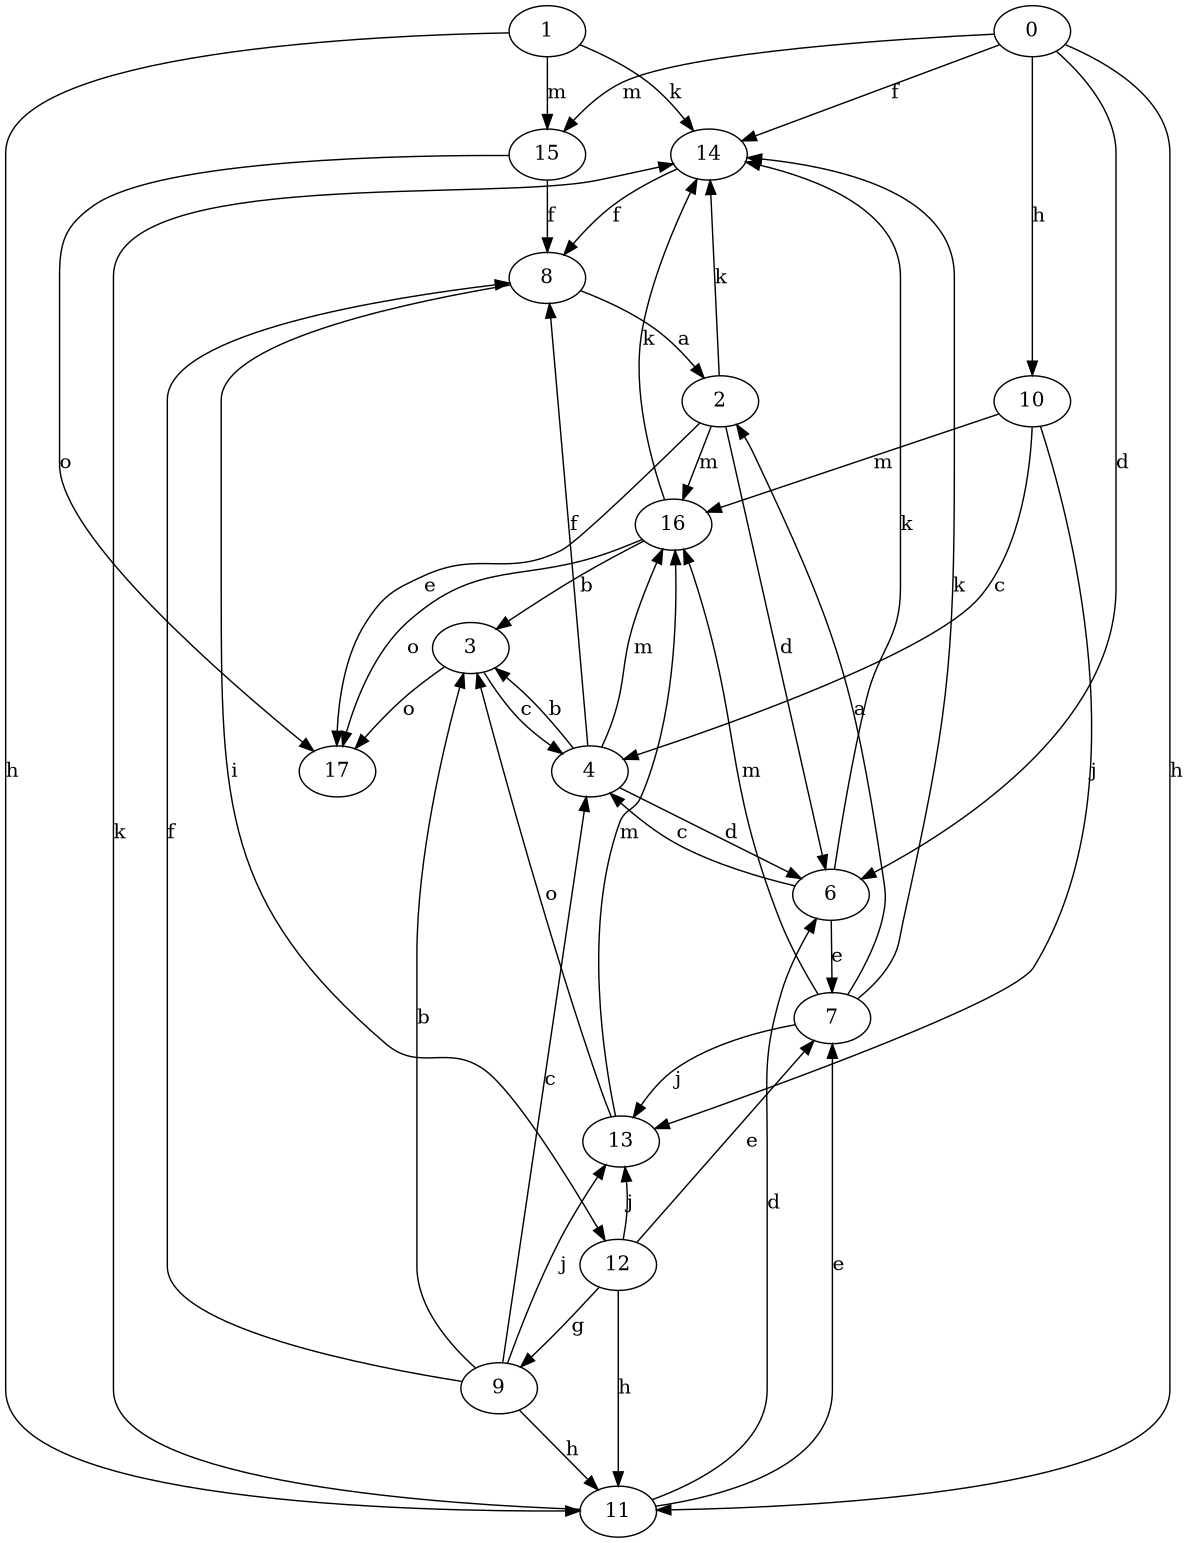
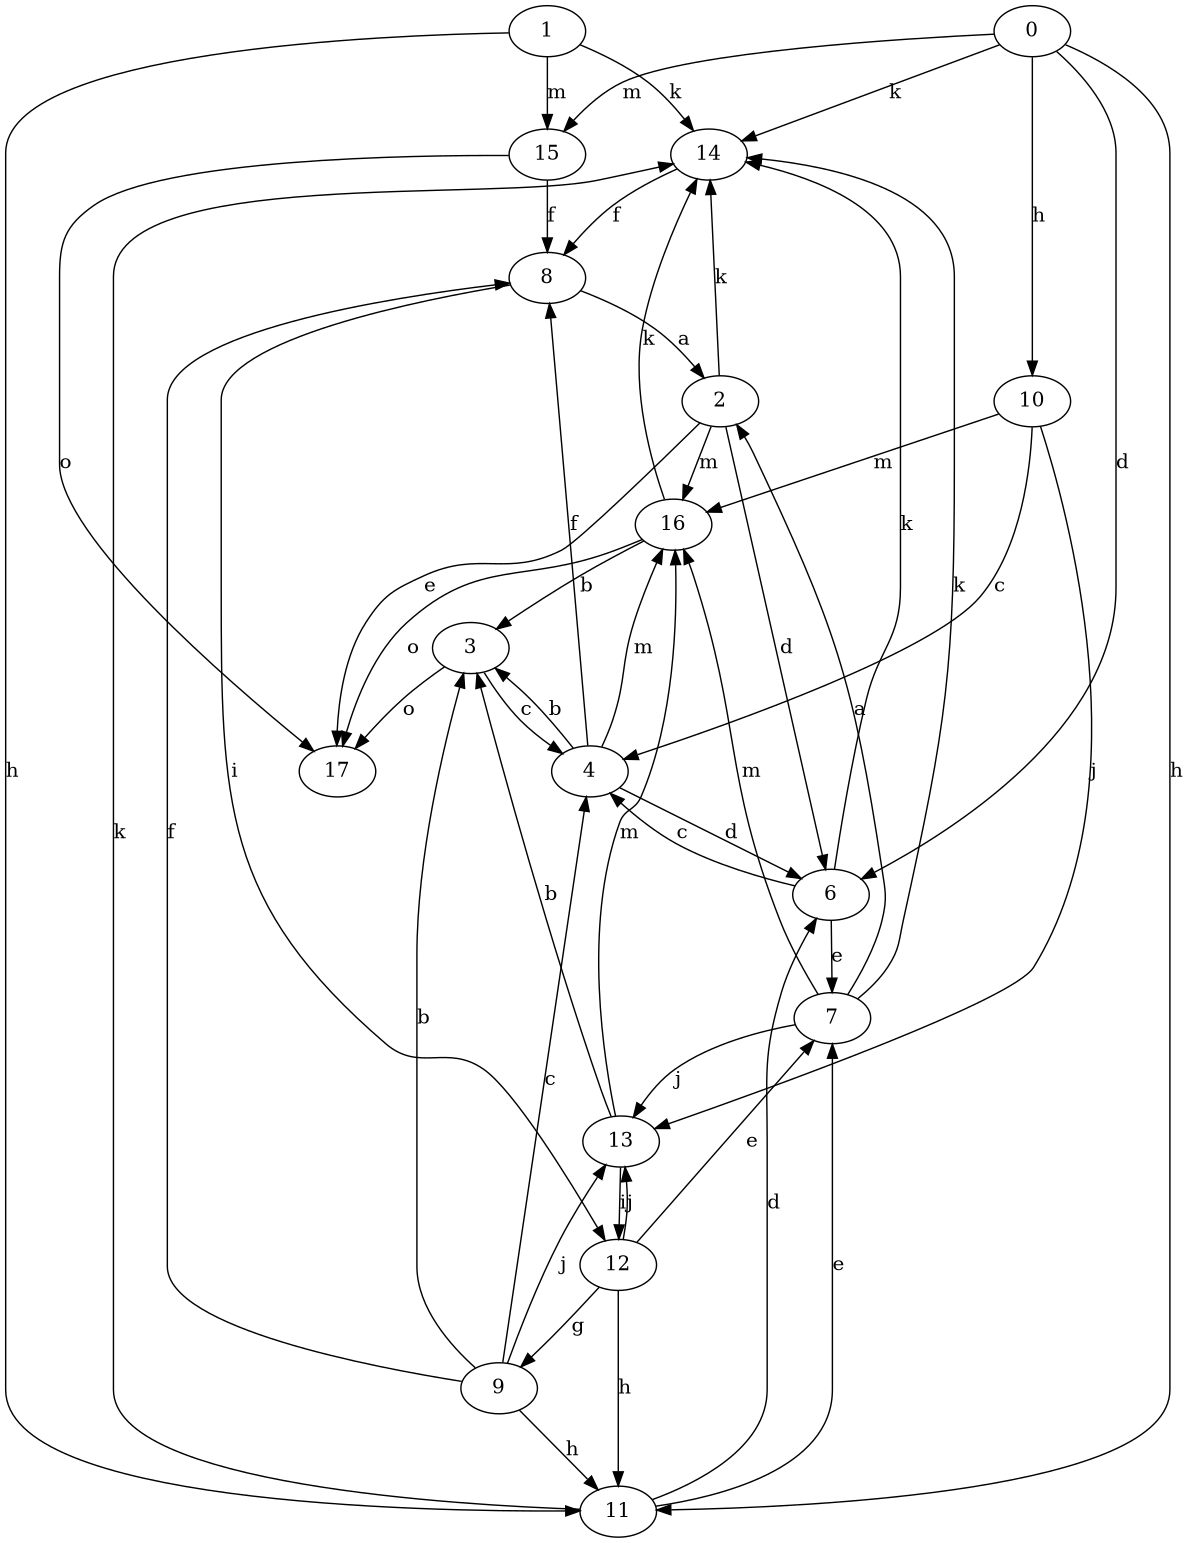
edge "0" -> "14": label "f" -> "k"
edge "13" -> "3": label "o" -> "b"
edge "13" -> "12": added, label "i"
